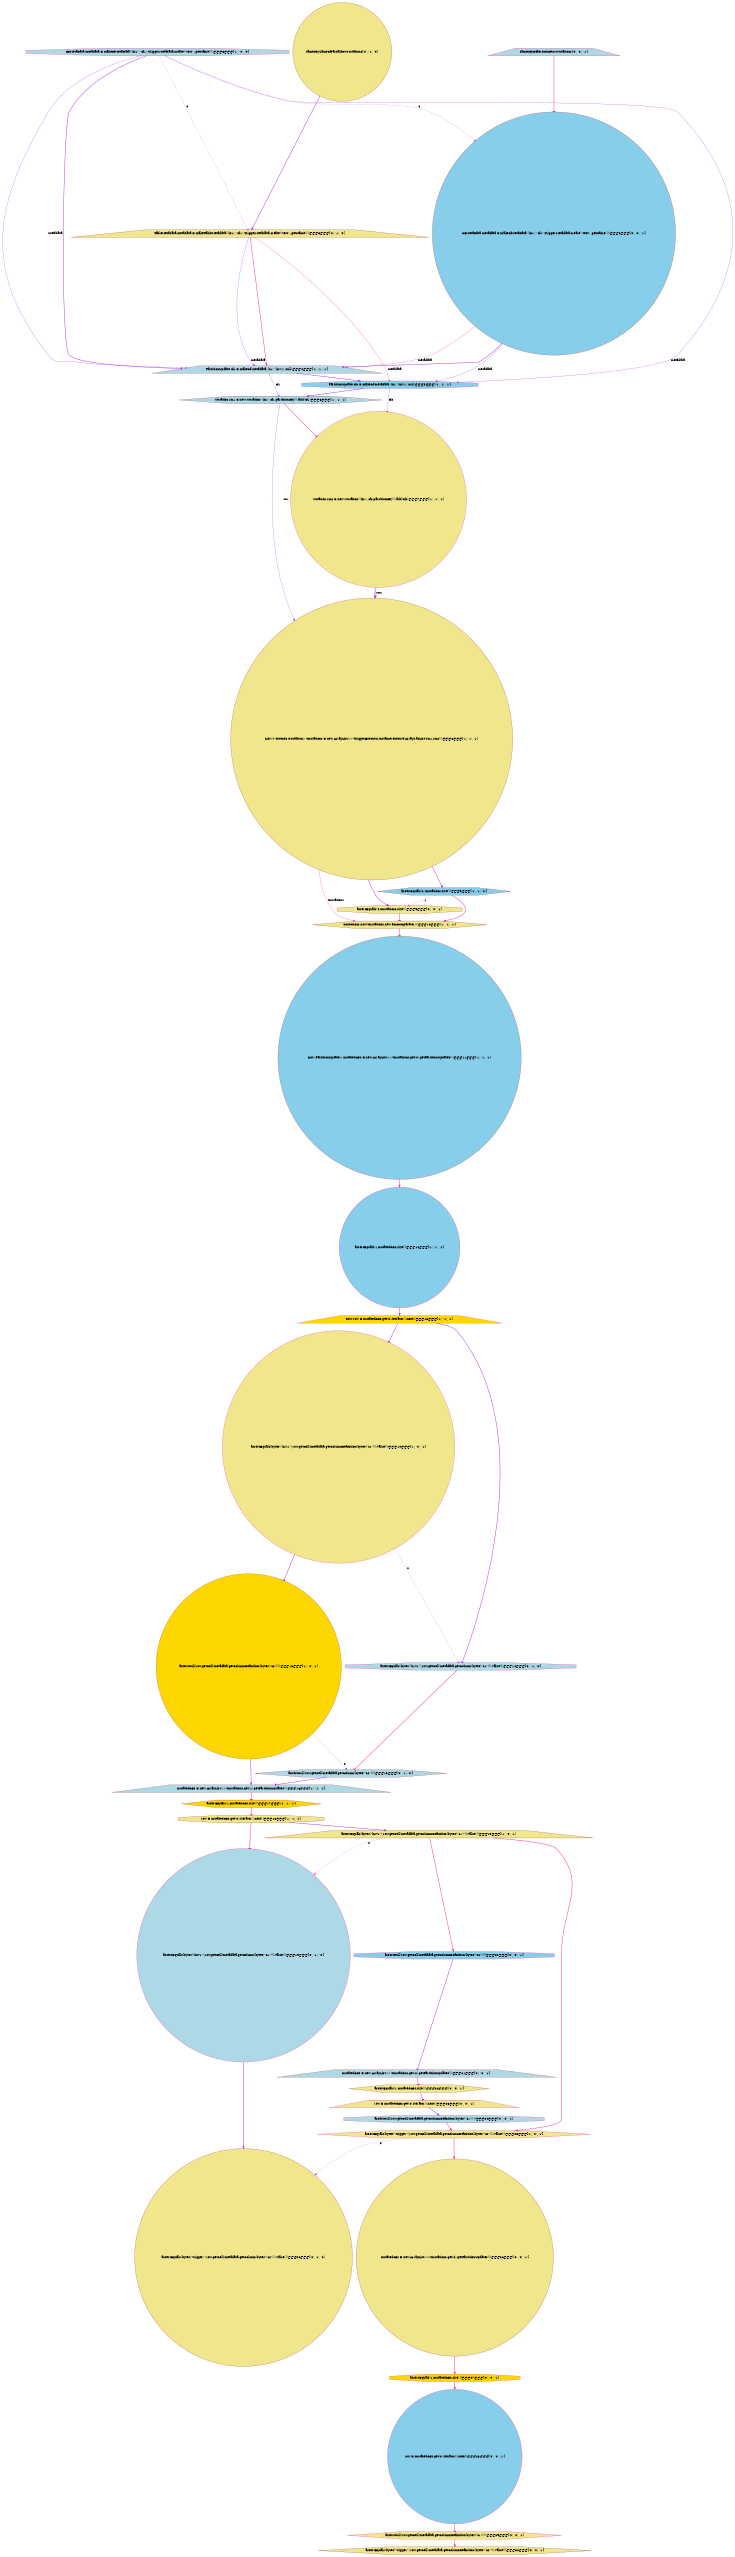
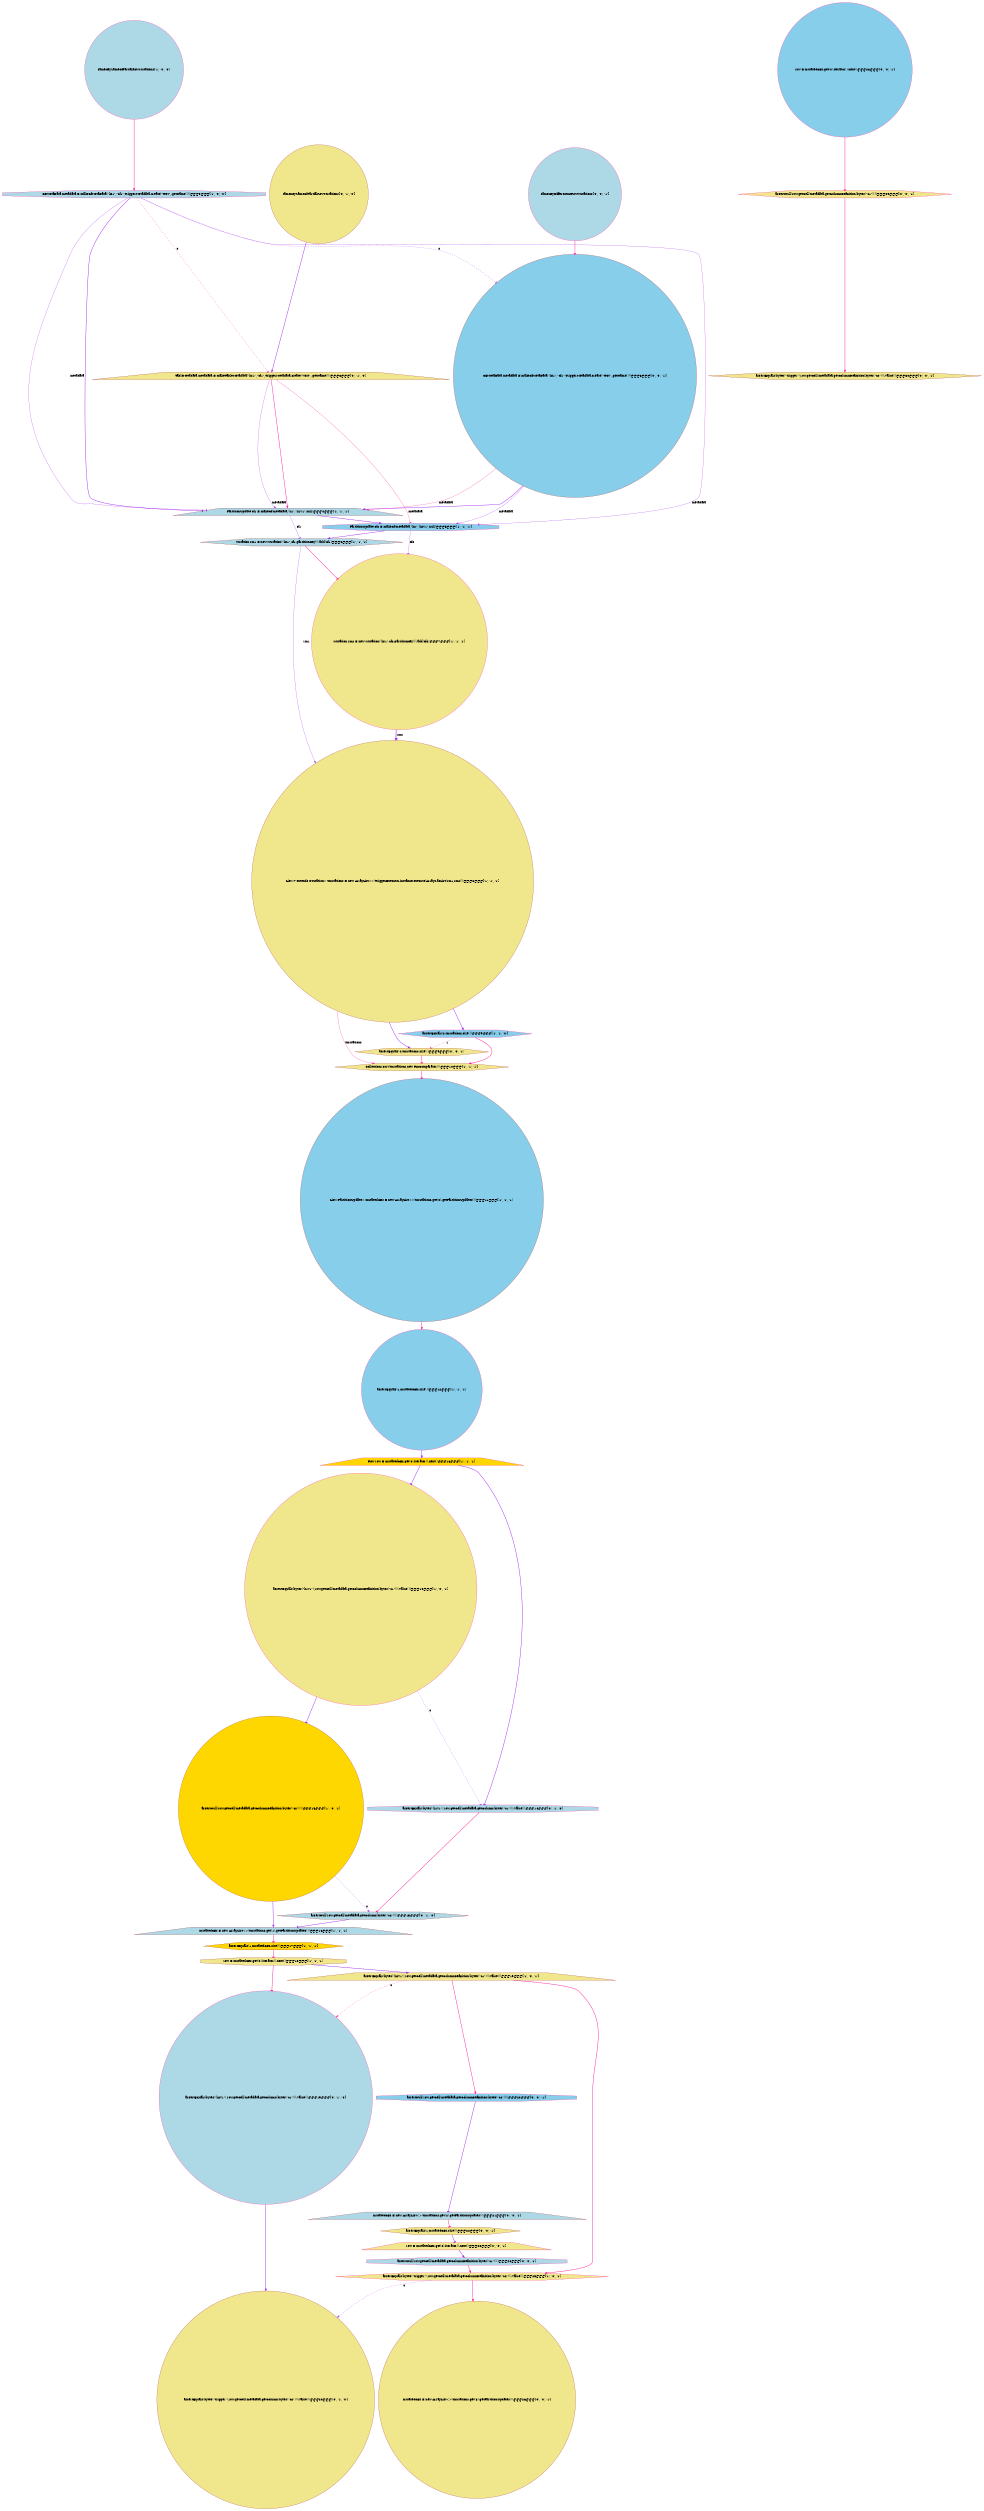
node "sameKeyDifferentKsRowMutations['0', '0', '1']": shape trapezium -> circle
node "sameKeySameCfPartialRowMutations['1', '0', '0']": added
node "assertEquals(2,tmutations.size())@@@9@@@['1', '1', '0']": color brown -> deeppink
node "assertEquals(4,tmutations.size())@@@9@@@['0', '0', '1']": shape octagon -> hexagon
node "assertEquals(1,mutatedCFs.size())@@@27@@@['0', '0', '1']": removed
